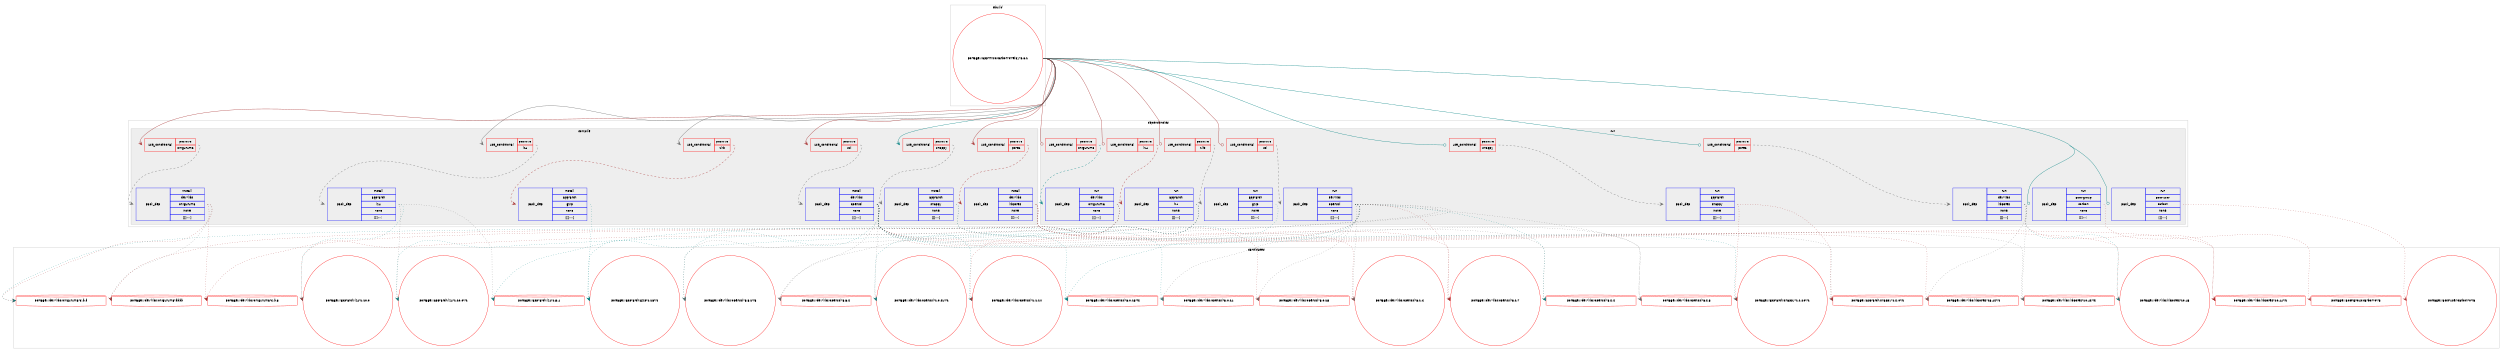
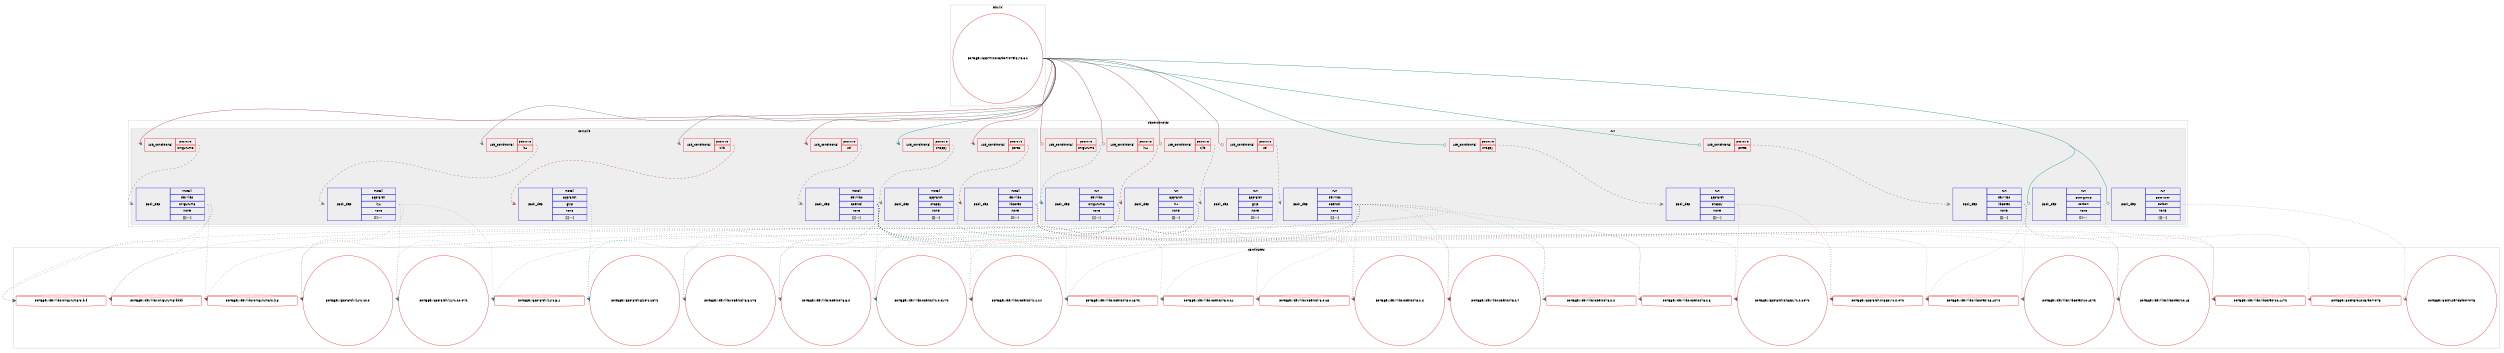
node "portage://dev-libs/openssl-3.3.2": shape cylinder -> circle
node "portage://dev-libs/libpcre2-10.42-r2": shape cylinder -> circle
